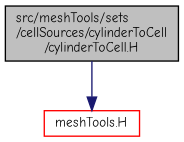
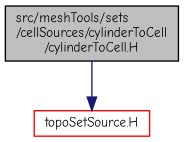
node "meshTools.H": label "meshTools.H" -> "topoSetSource.H"
